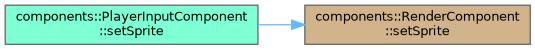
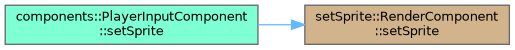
node "components::RenderComponent ::setSprite": label "components::RenderComponent ::setSprite" -> "setSprite::RenderComponent ::setSprite"
